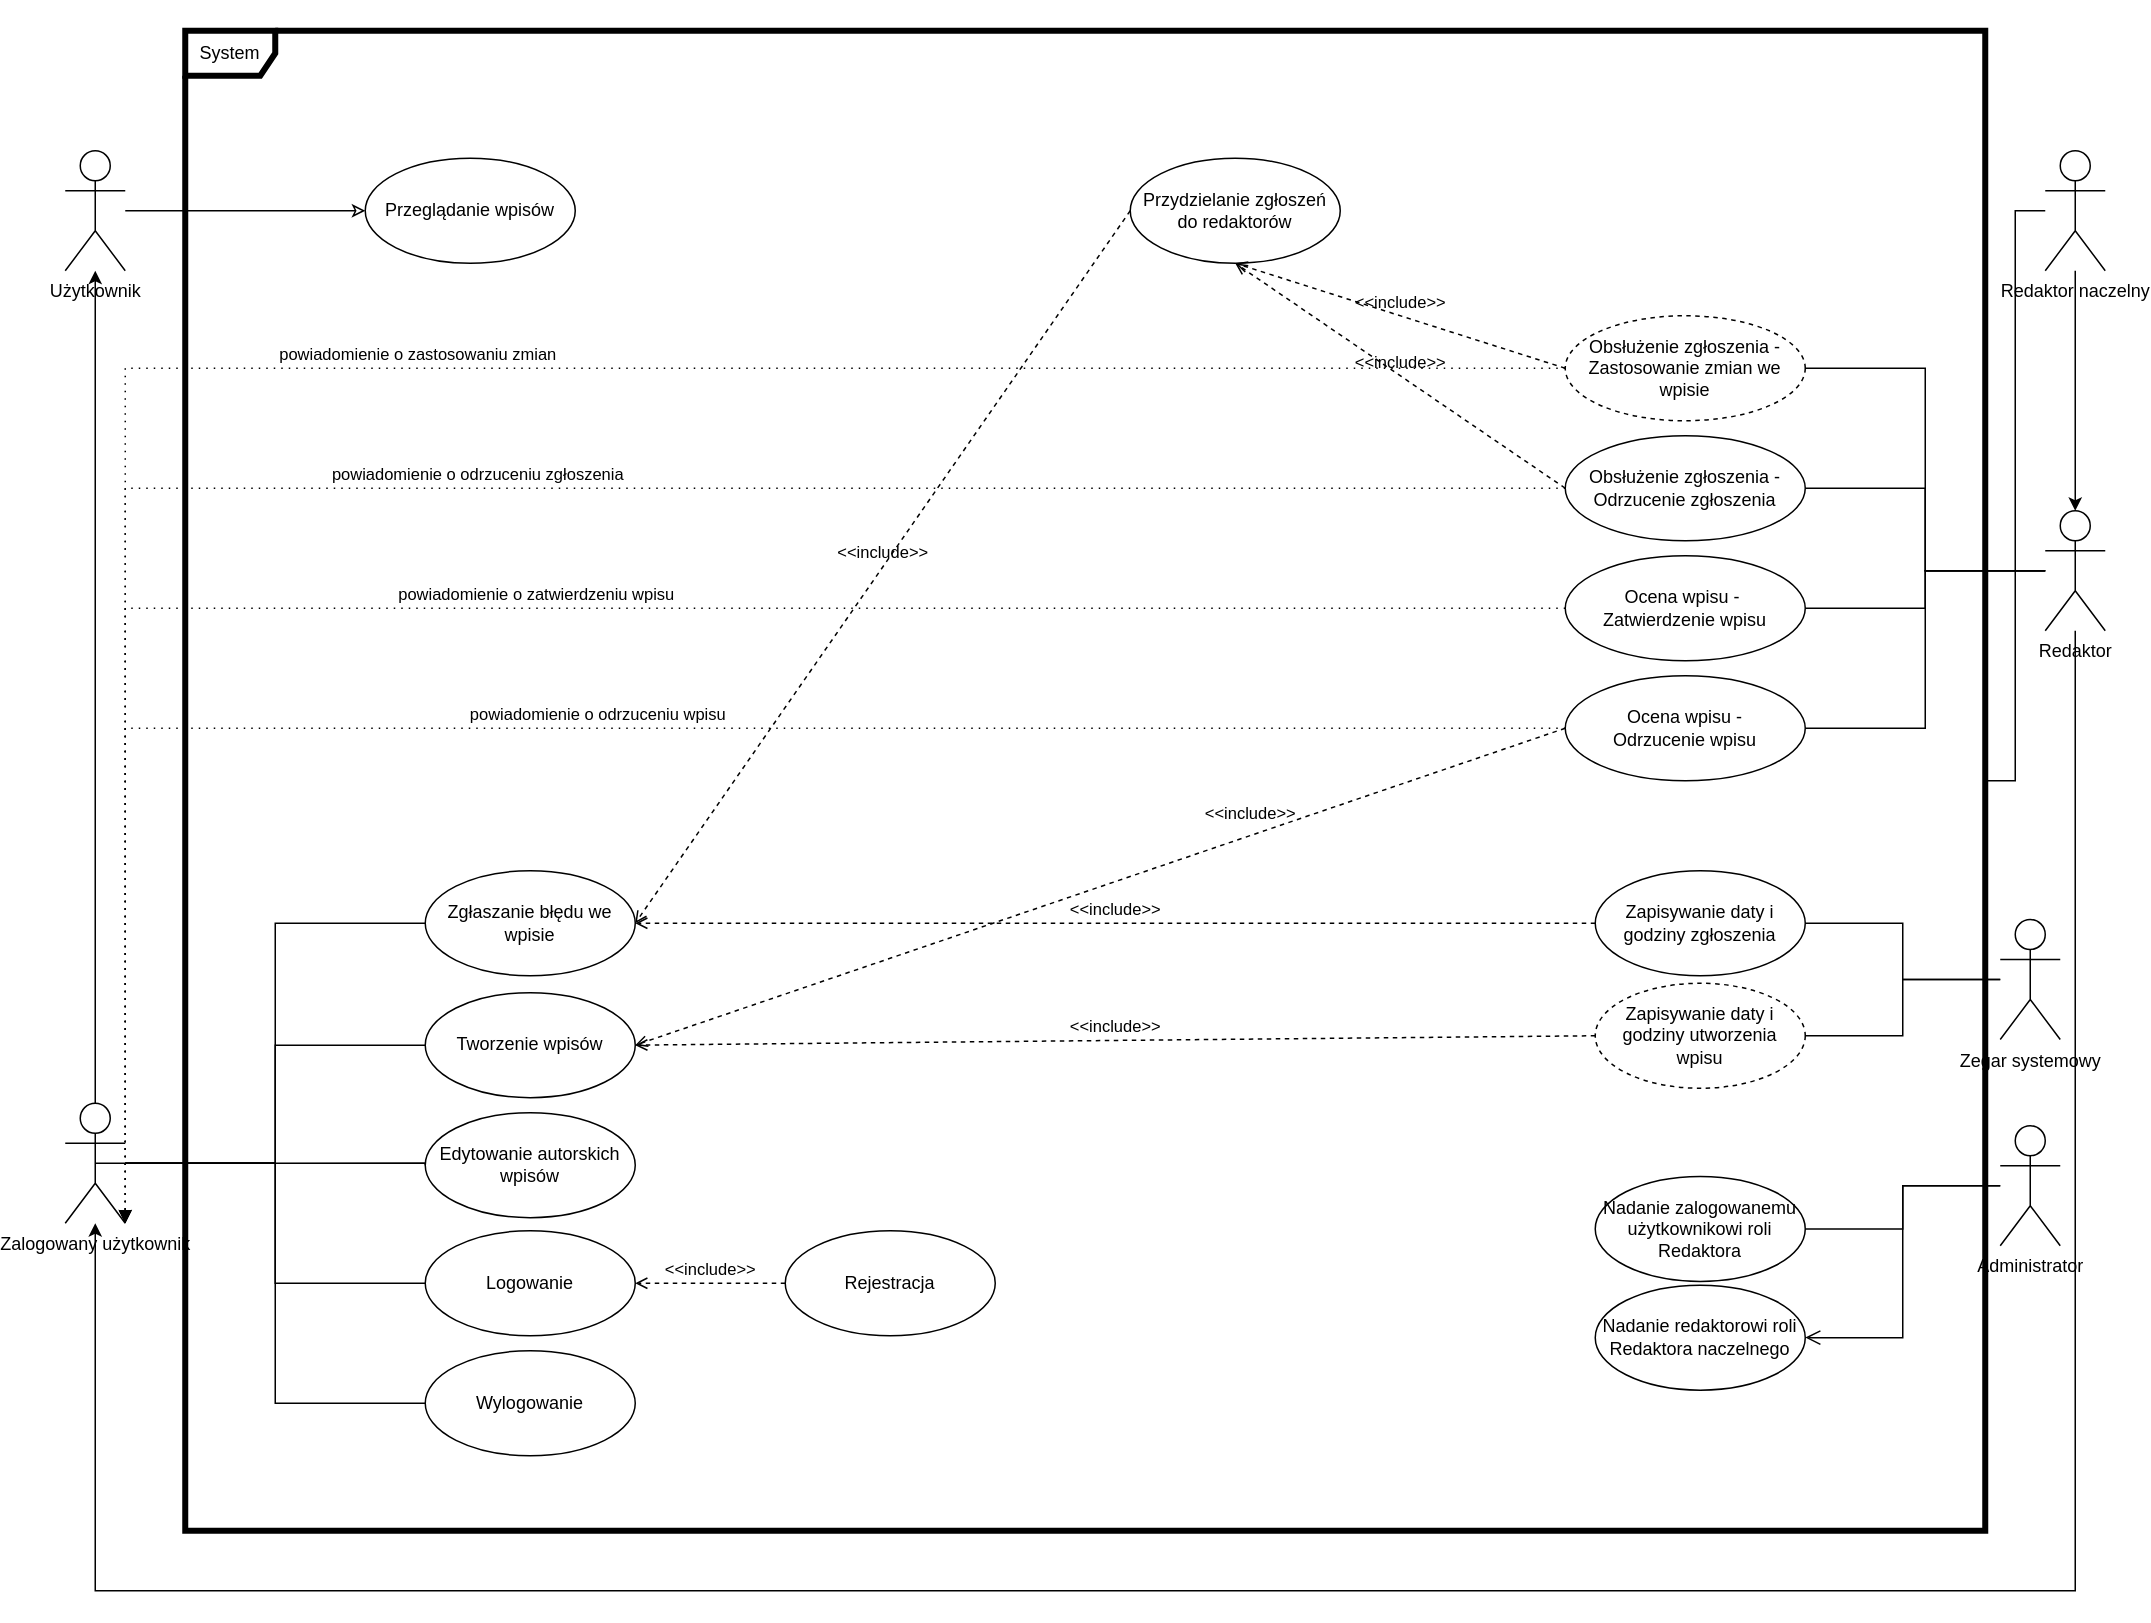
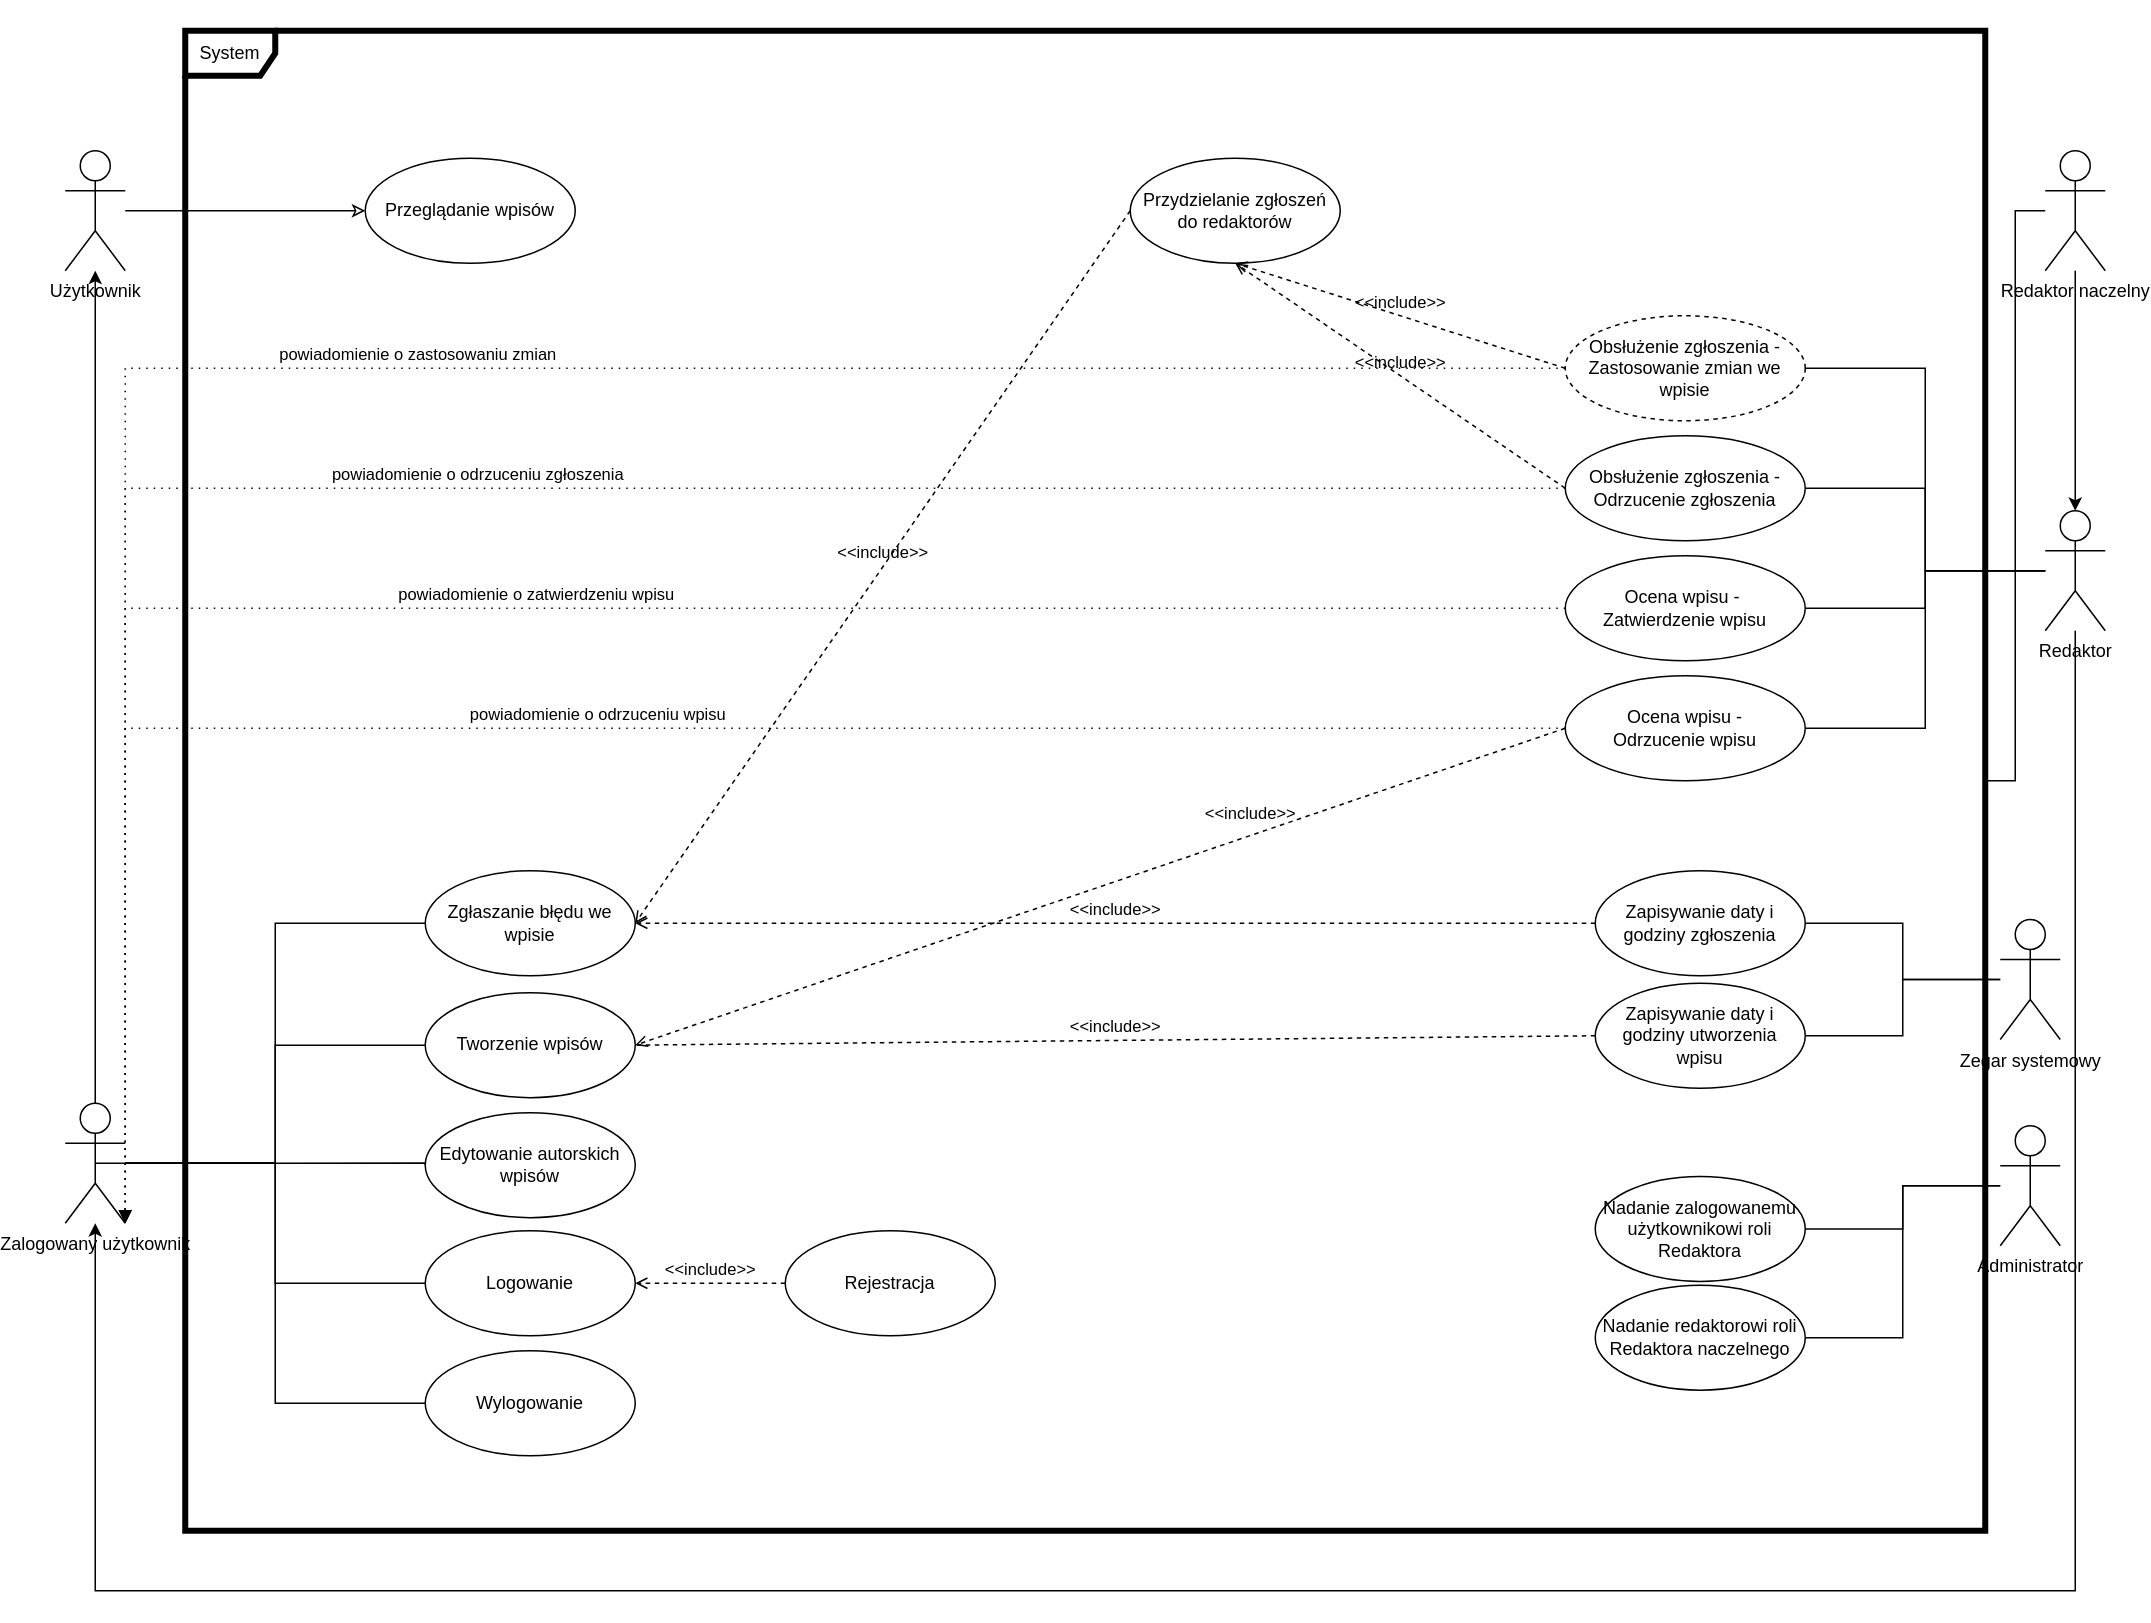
node "Zapisywanie daty i godziny utworzenia wpisu": style dashed -> solid
edge "Zapisywanie daty i godziny utworzenia wpisu" -> "Tworzenie wpisów": arrowhead open -> none
edge "Administrator" -> "Nadanie redaktorowi roli Redaktora naczelnego": arrowhead open -> none
